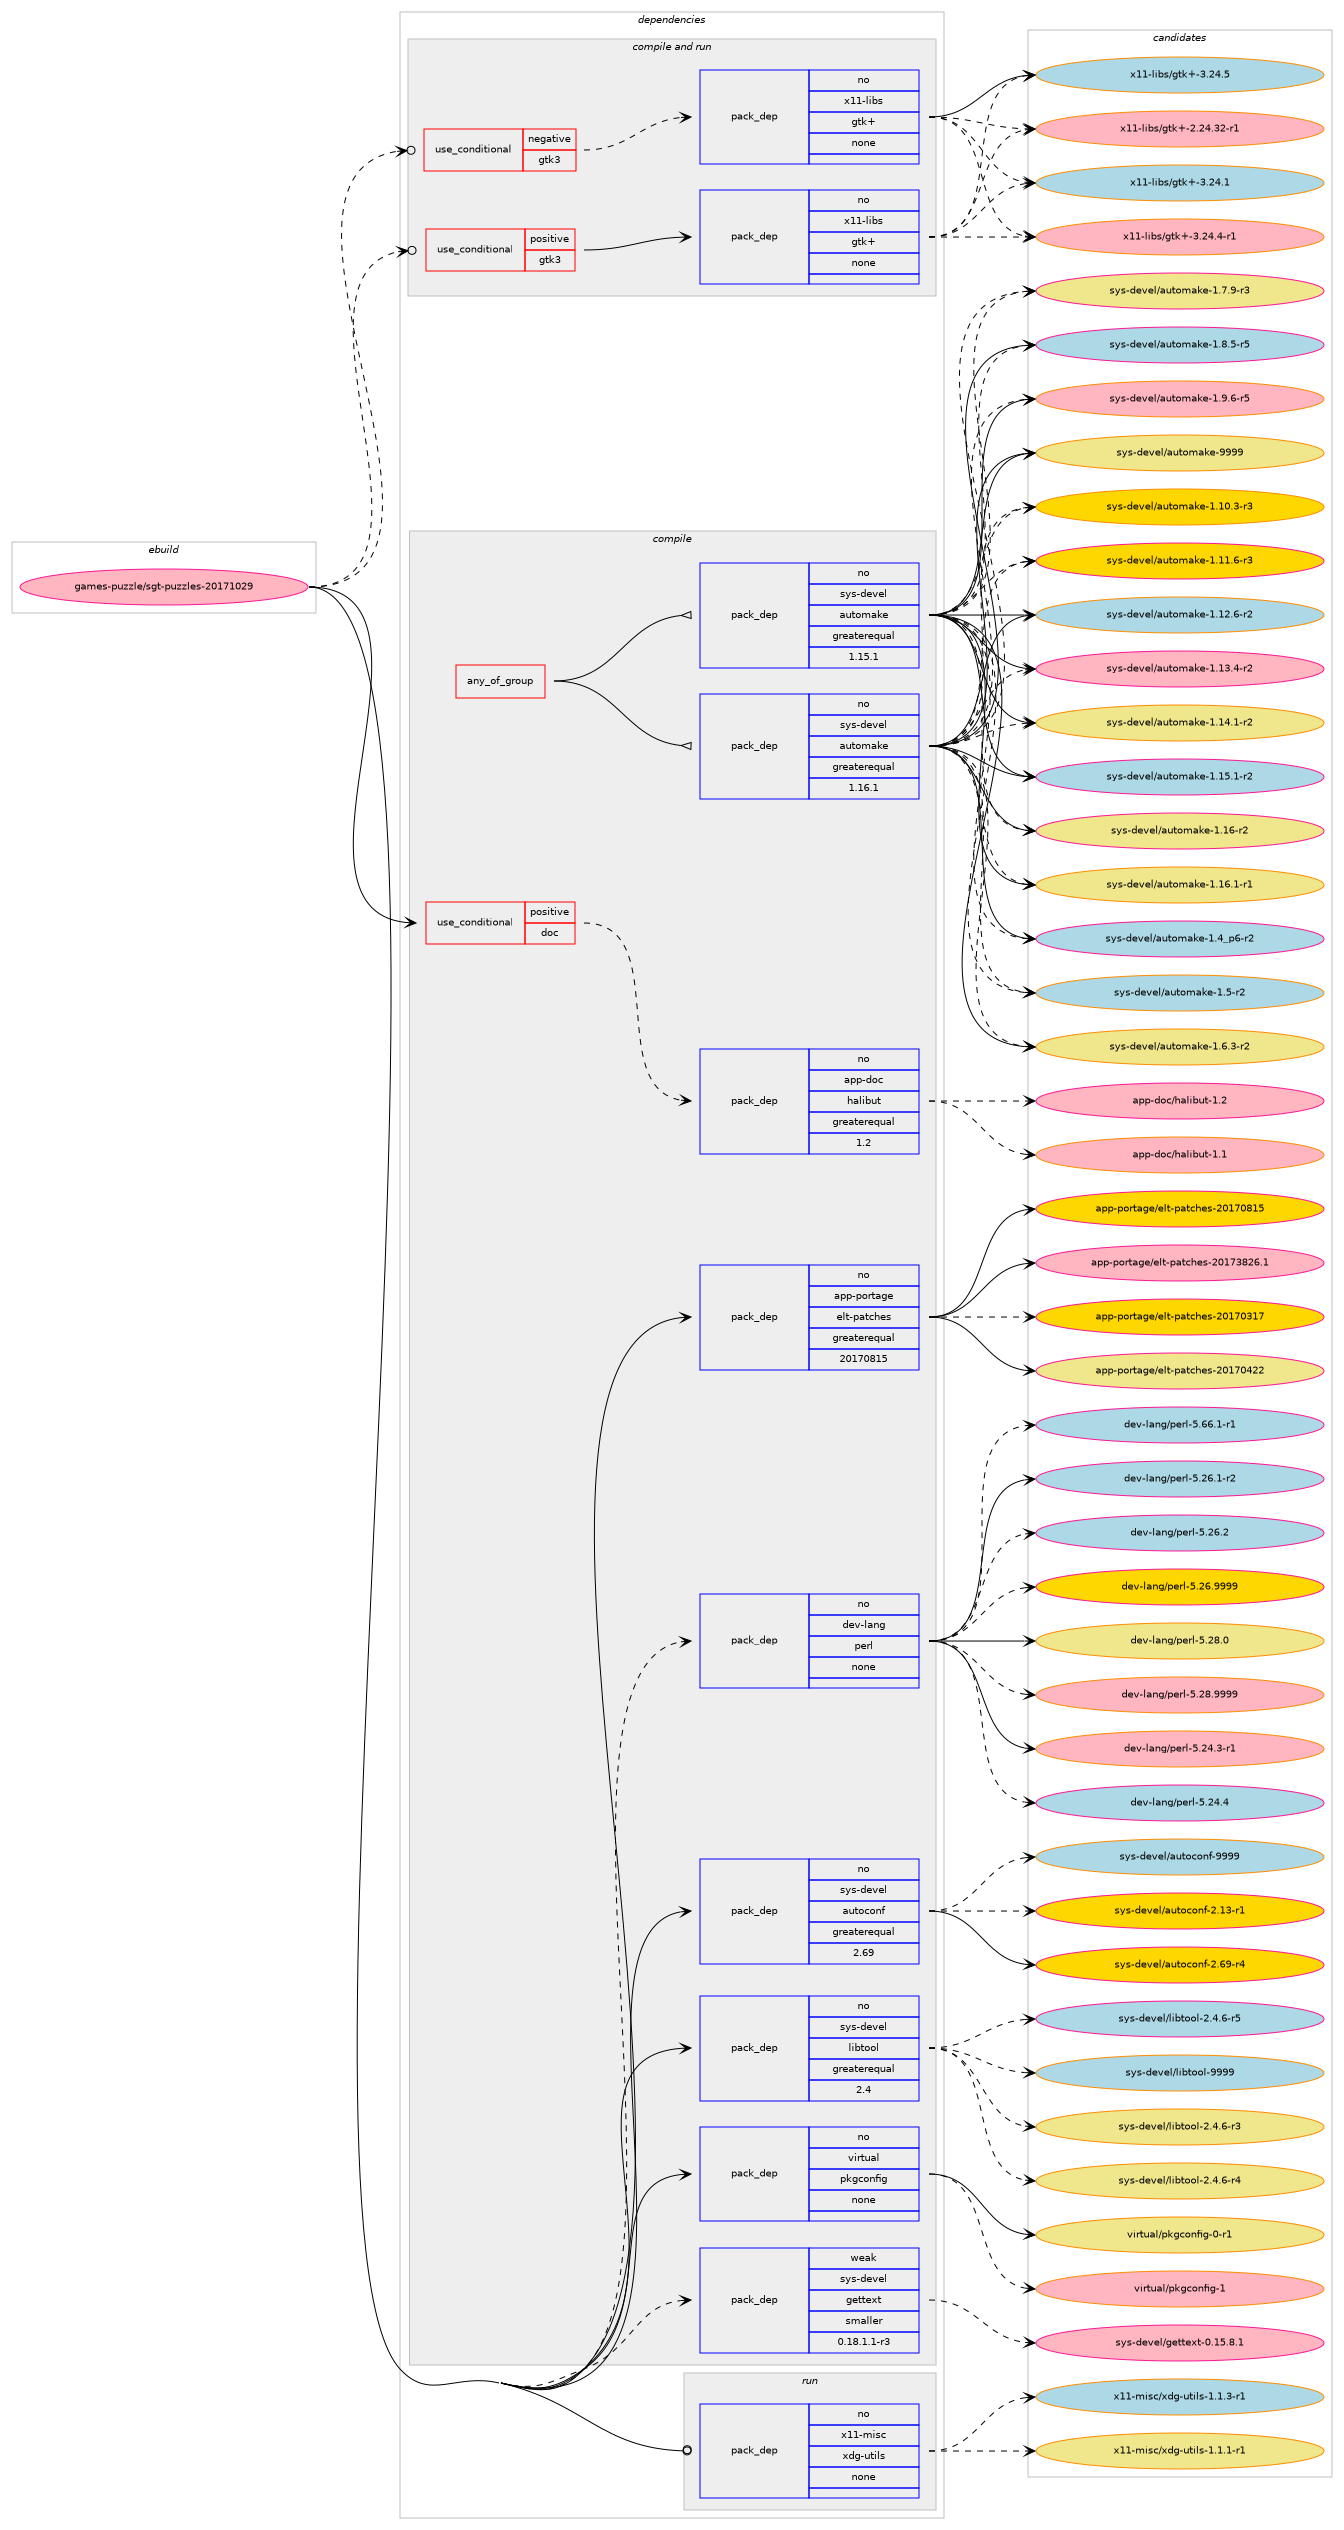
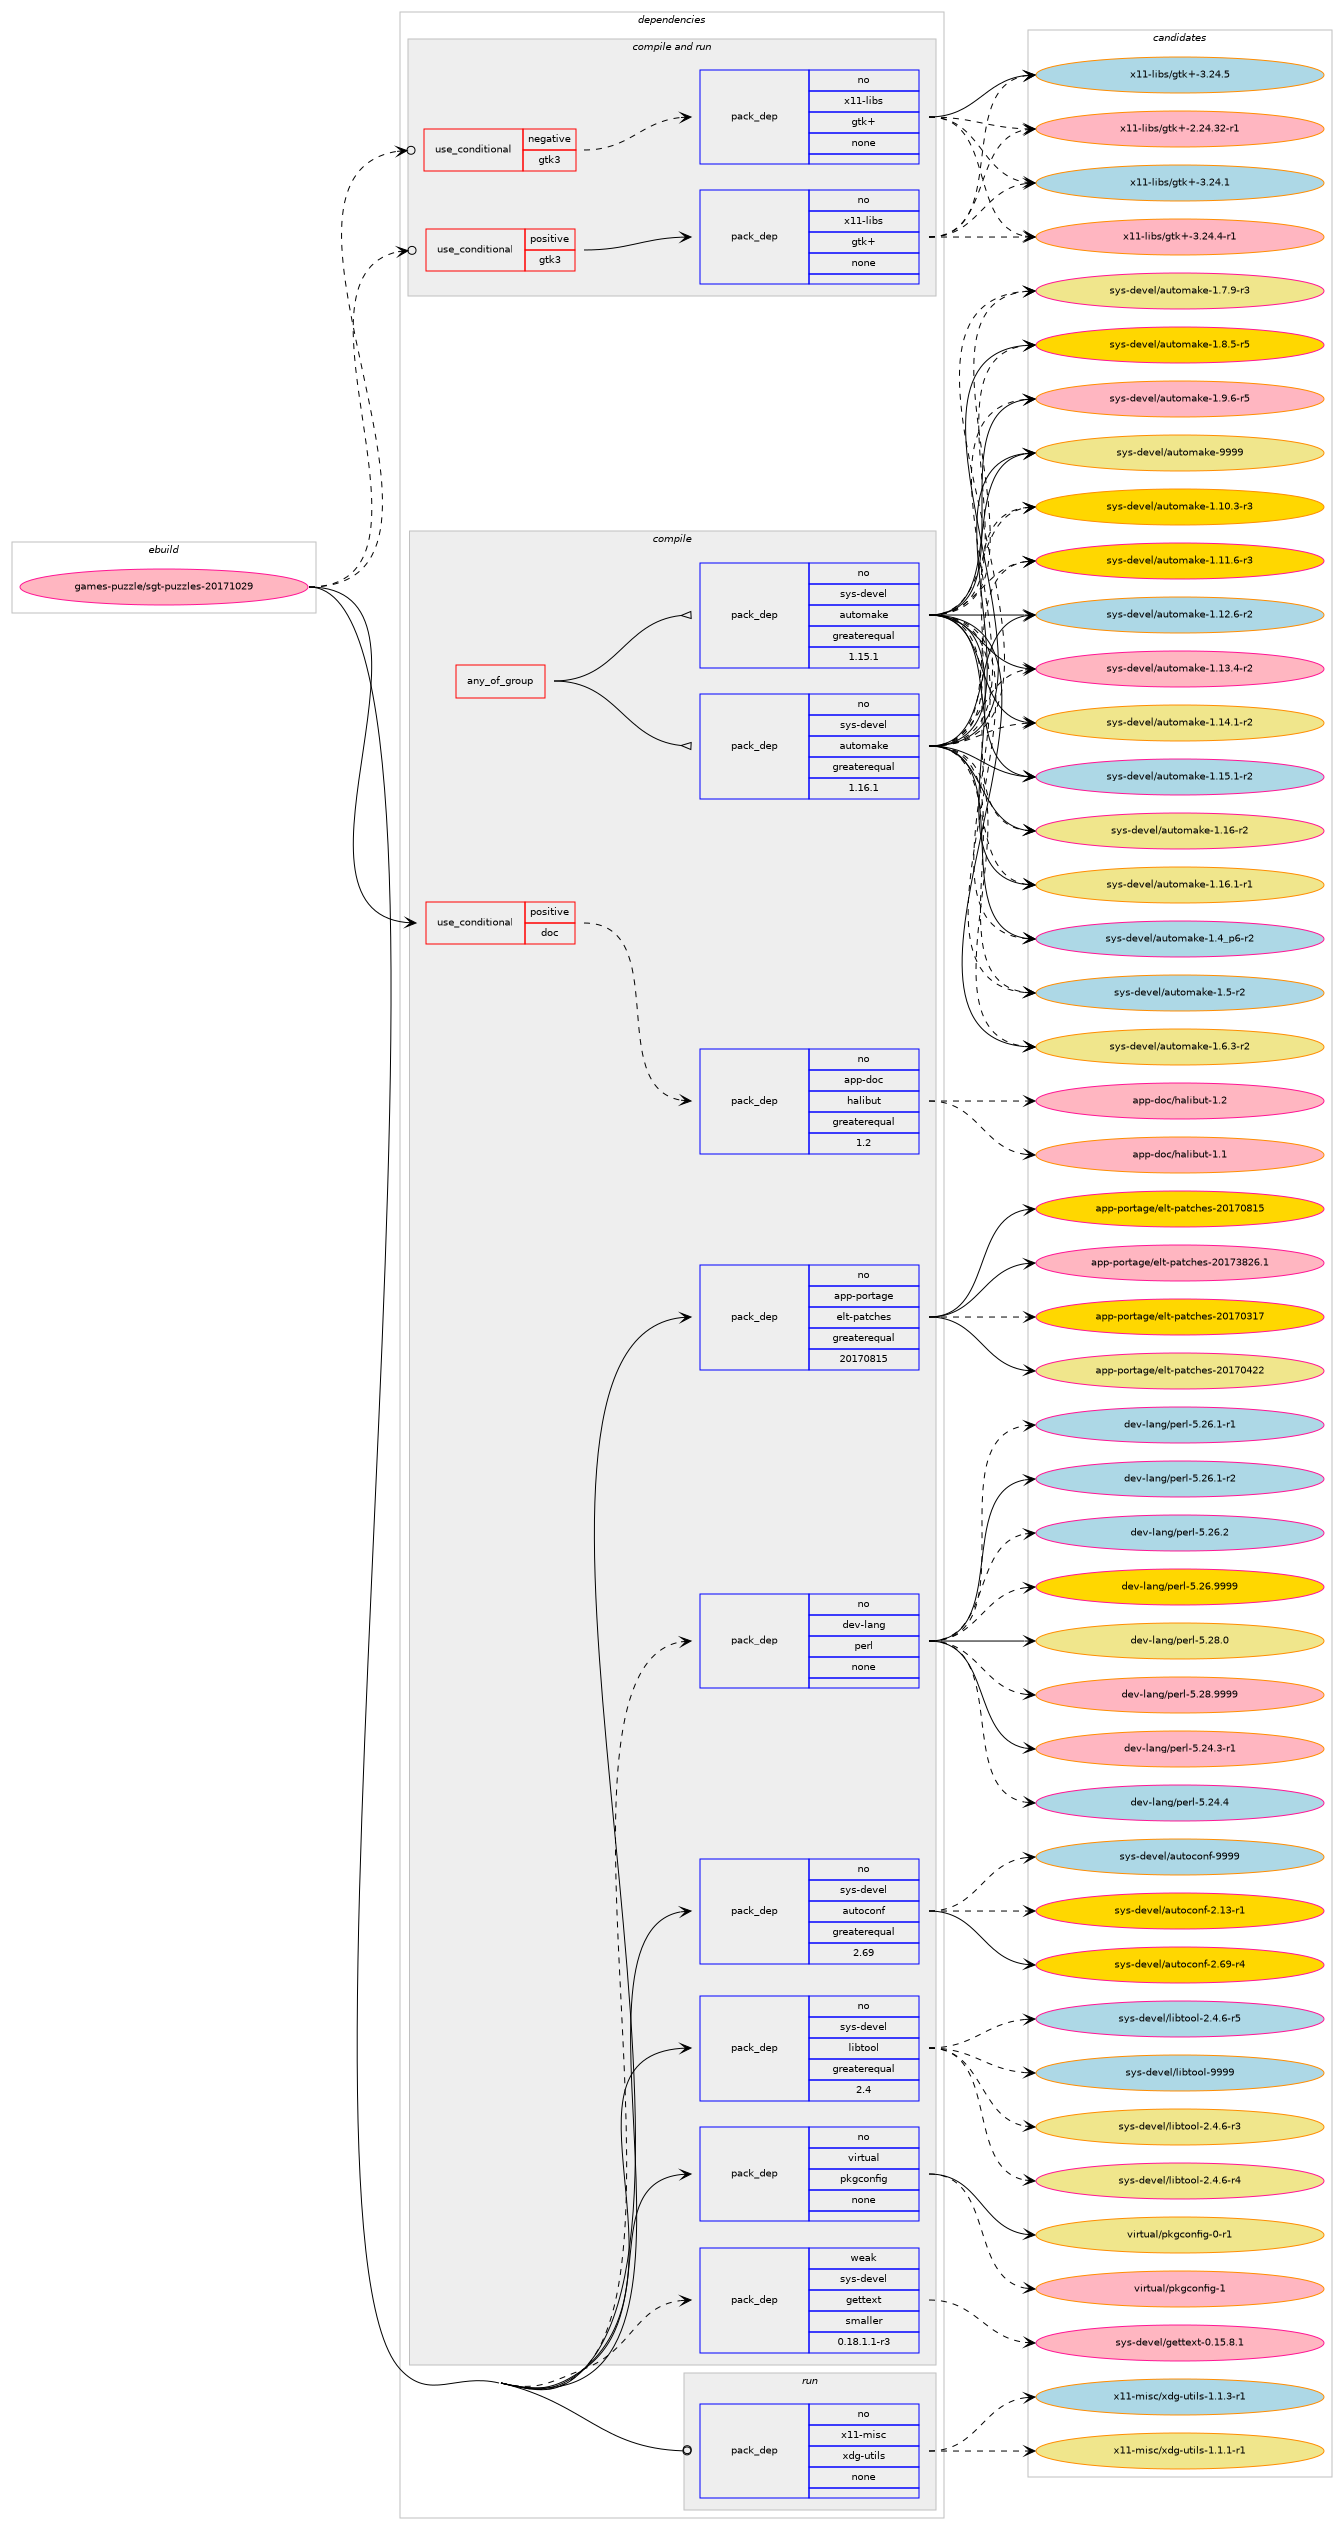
node "sys-devel/automake-1.8.5-r5": fillcolor lightblue -> gold
node "dev-lang/perl-5.66.1-r1": label "dev-lang/perl-5.66.1-r1" -> "dev-lang/perl-5.26.1-r1"
node "sys-devel/libtool-2.4.6-r4": color darkorange -> deeppink
